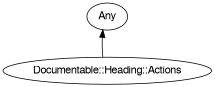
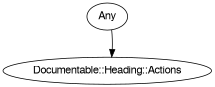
edge "Documentable::Heading::Actions" -> "Any": reversed
